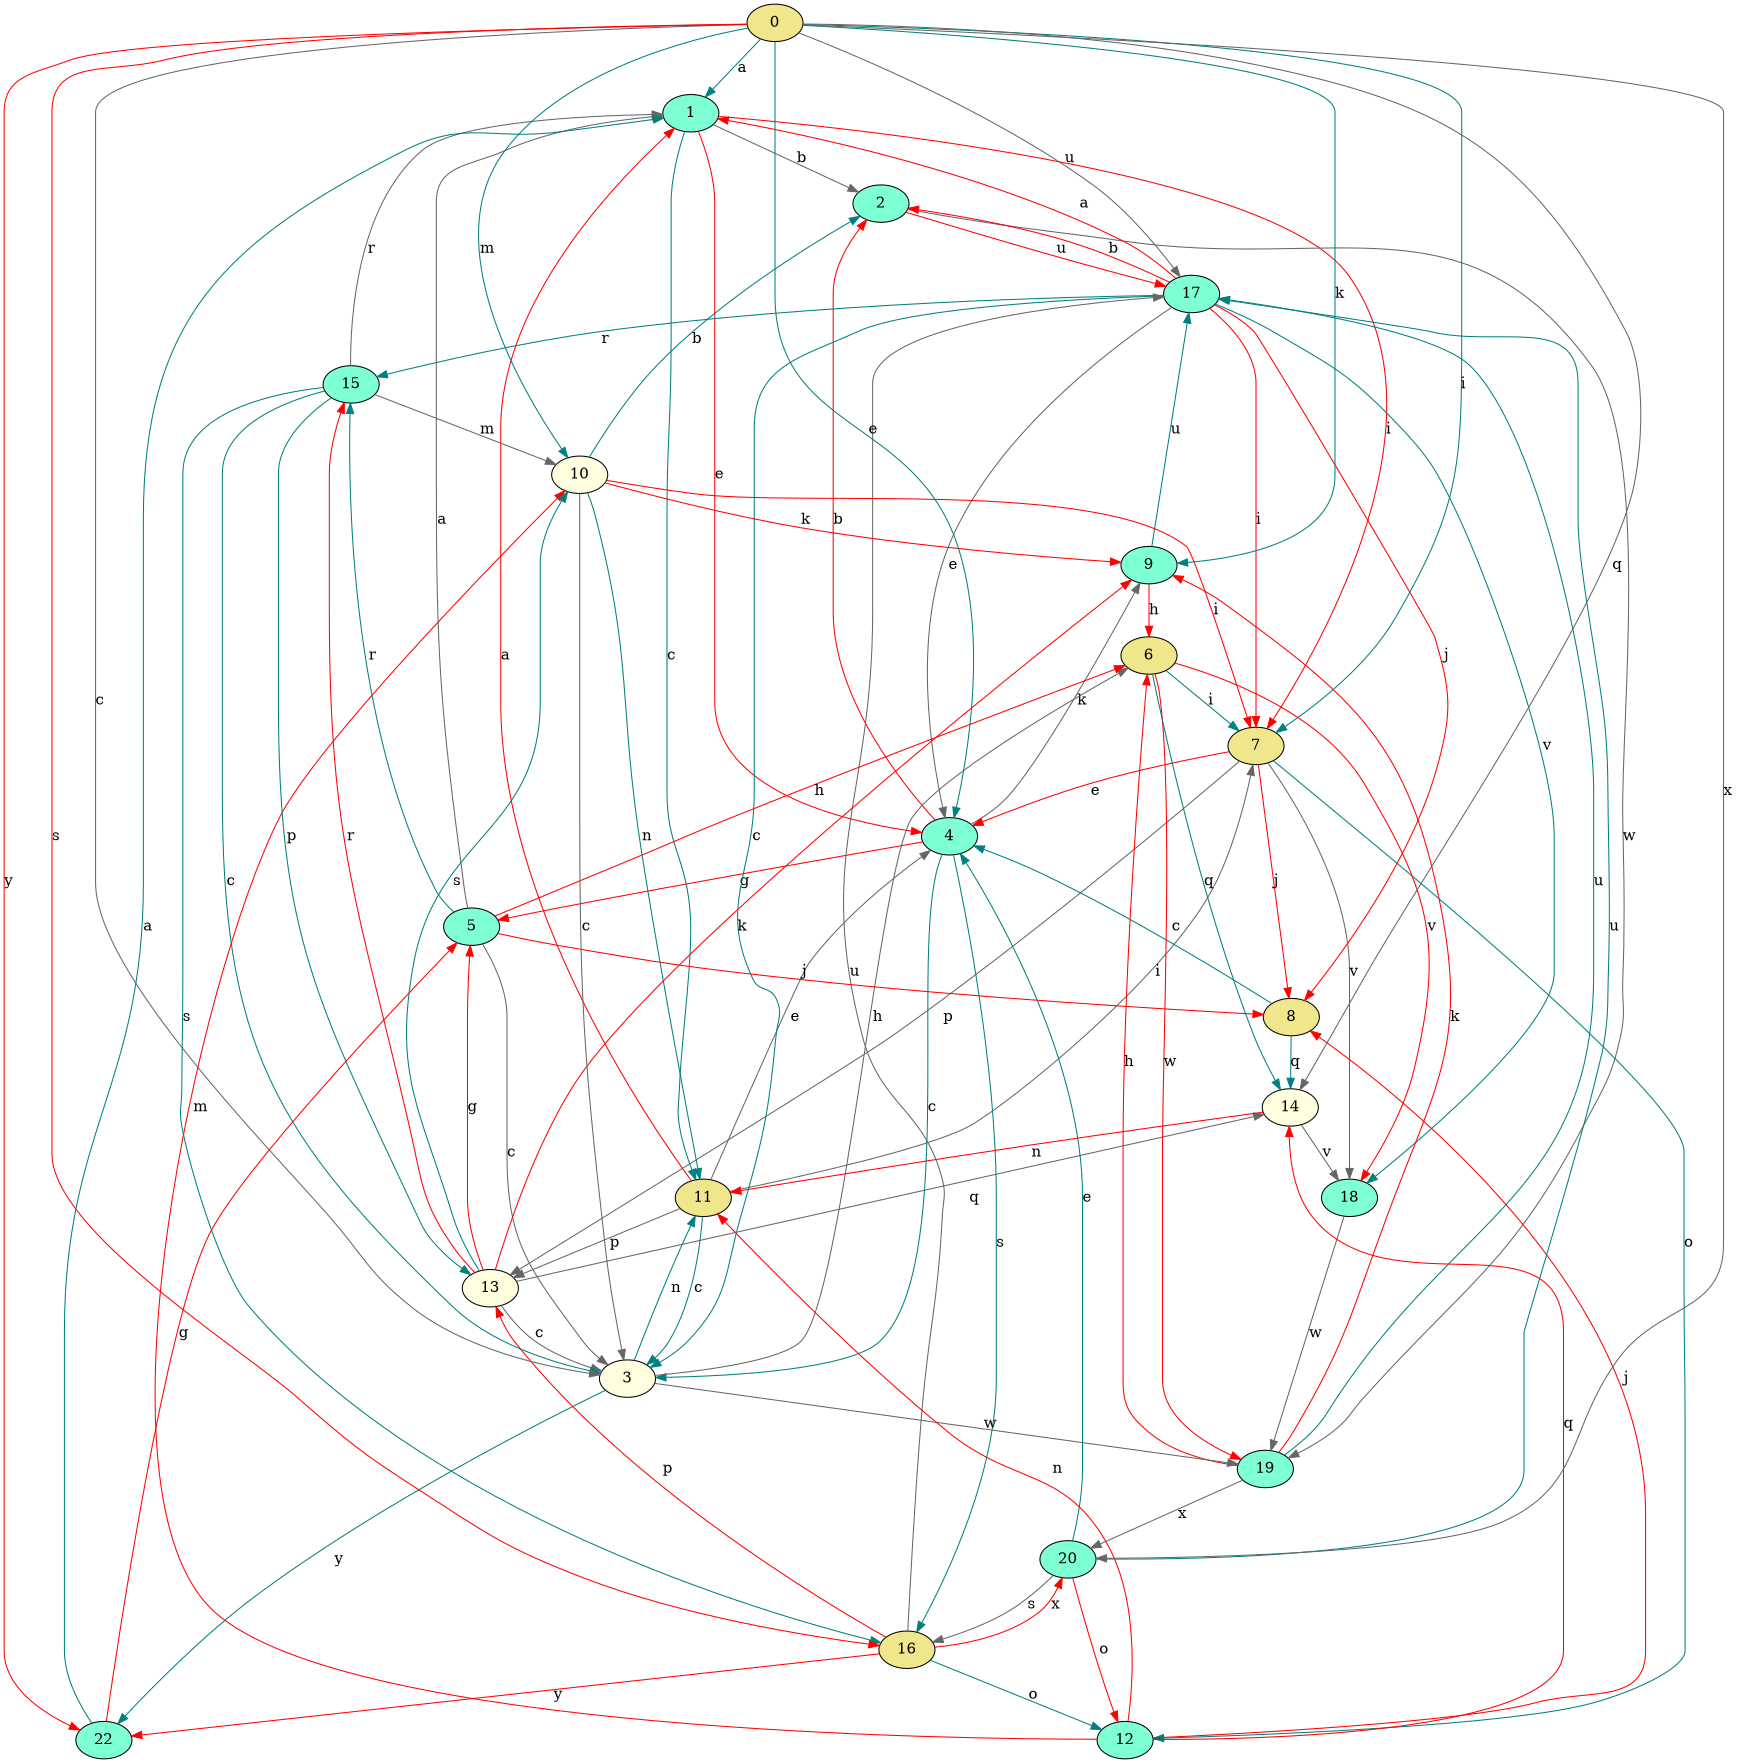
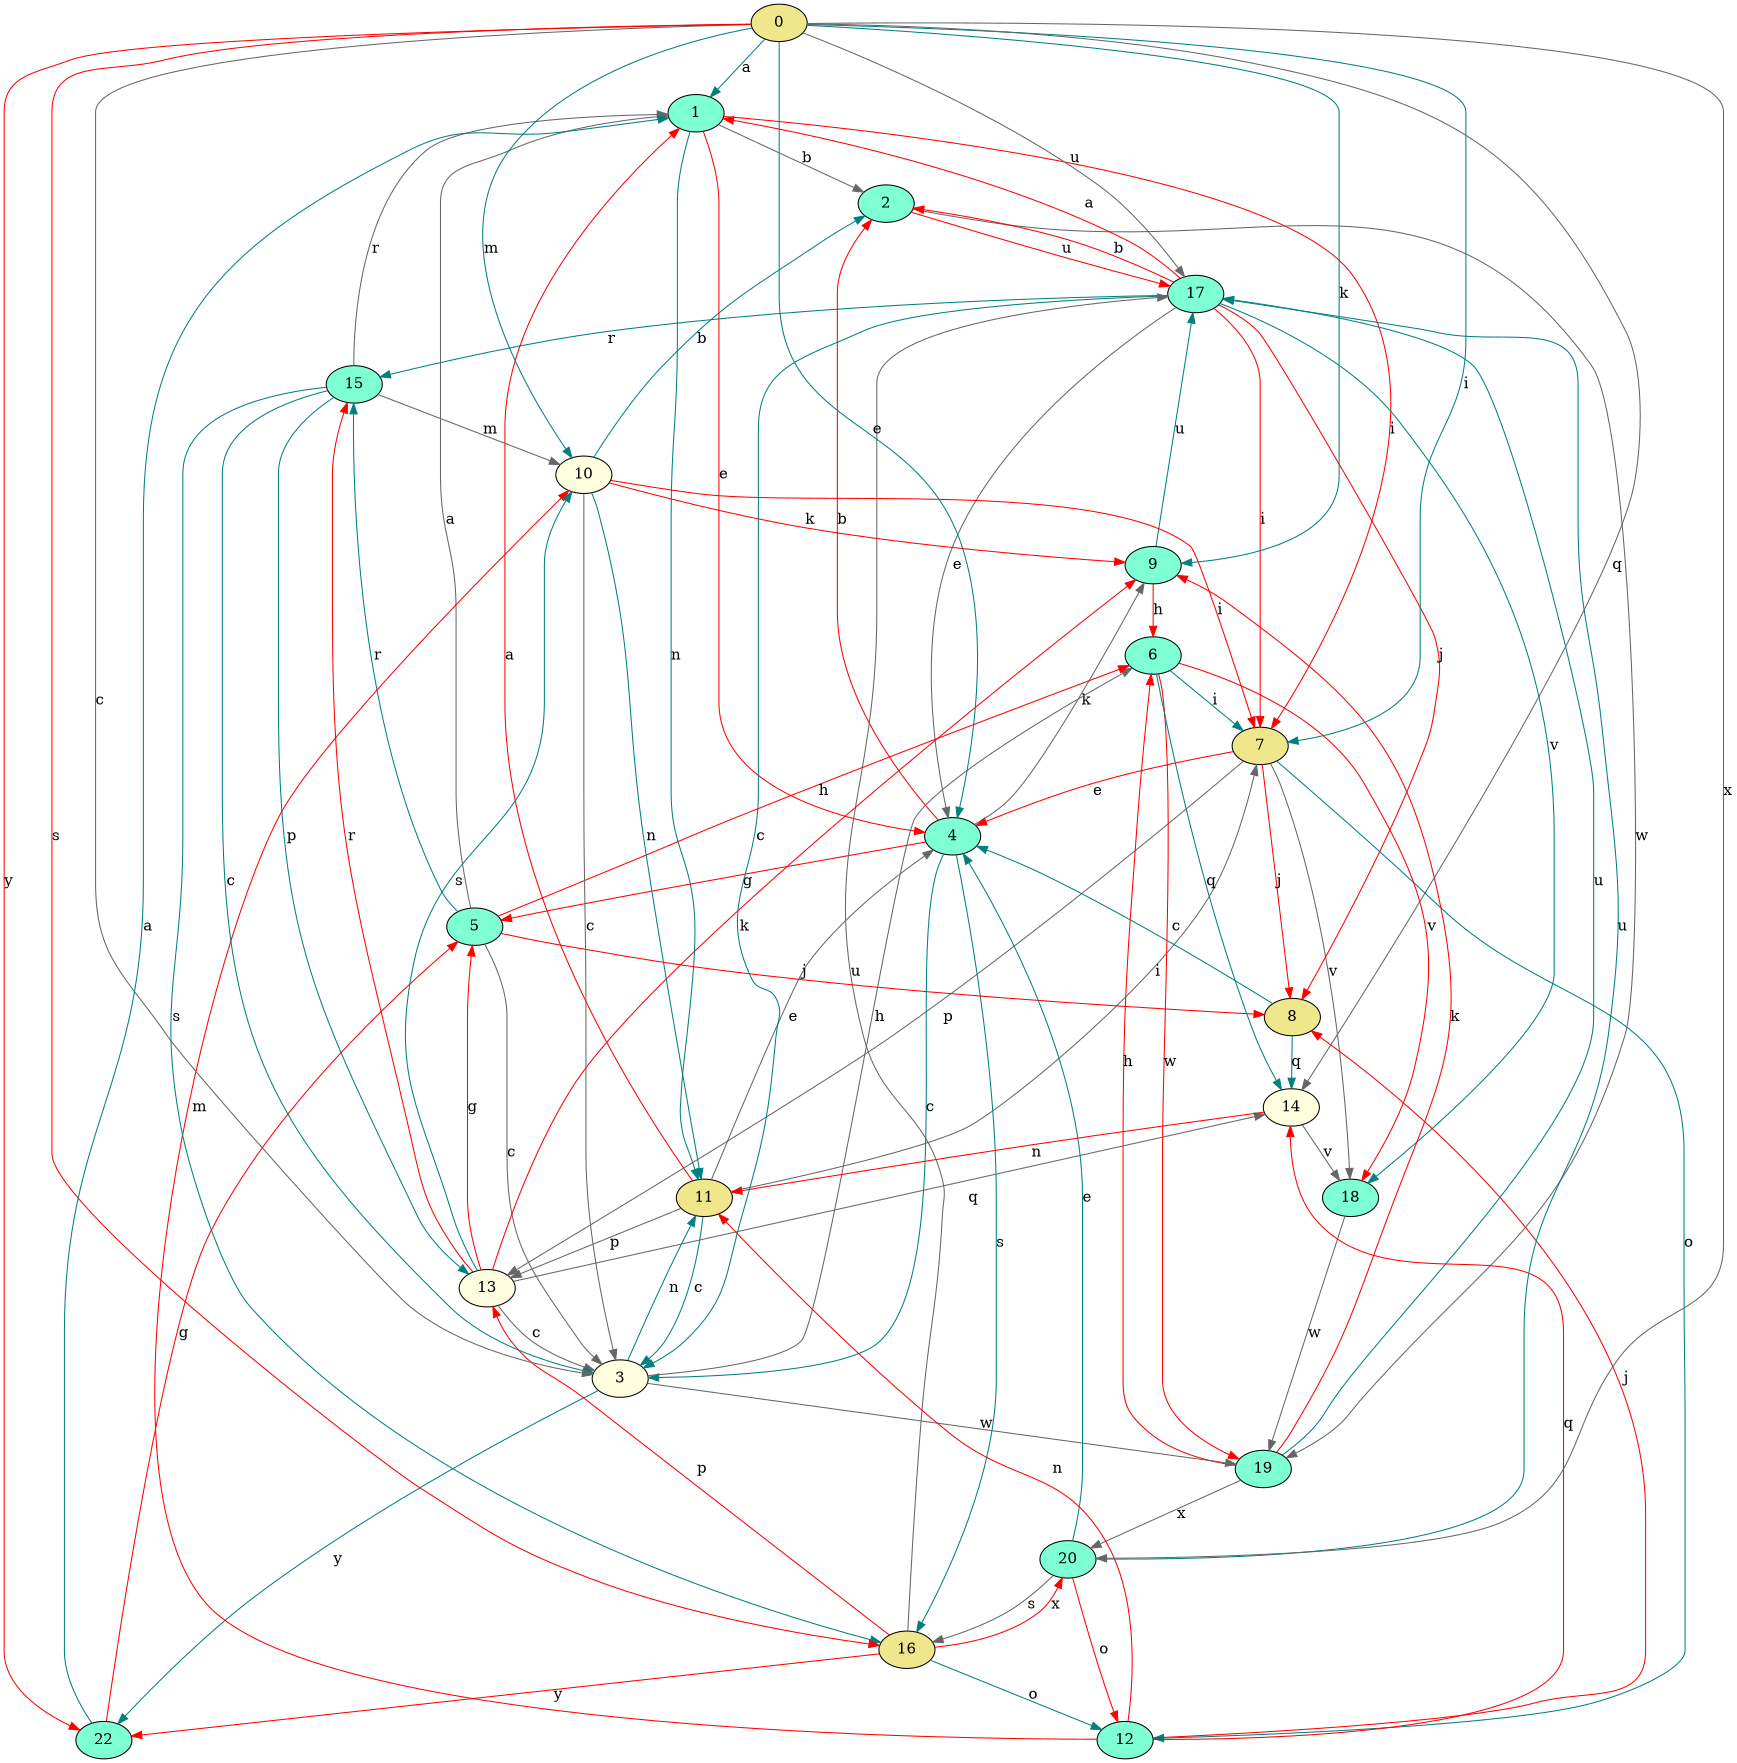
edge "1" -> "11": label "c" -> "n"
node "6": fillcolor khaki -> aquamarine
